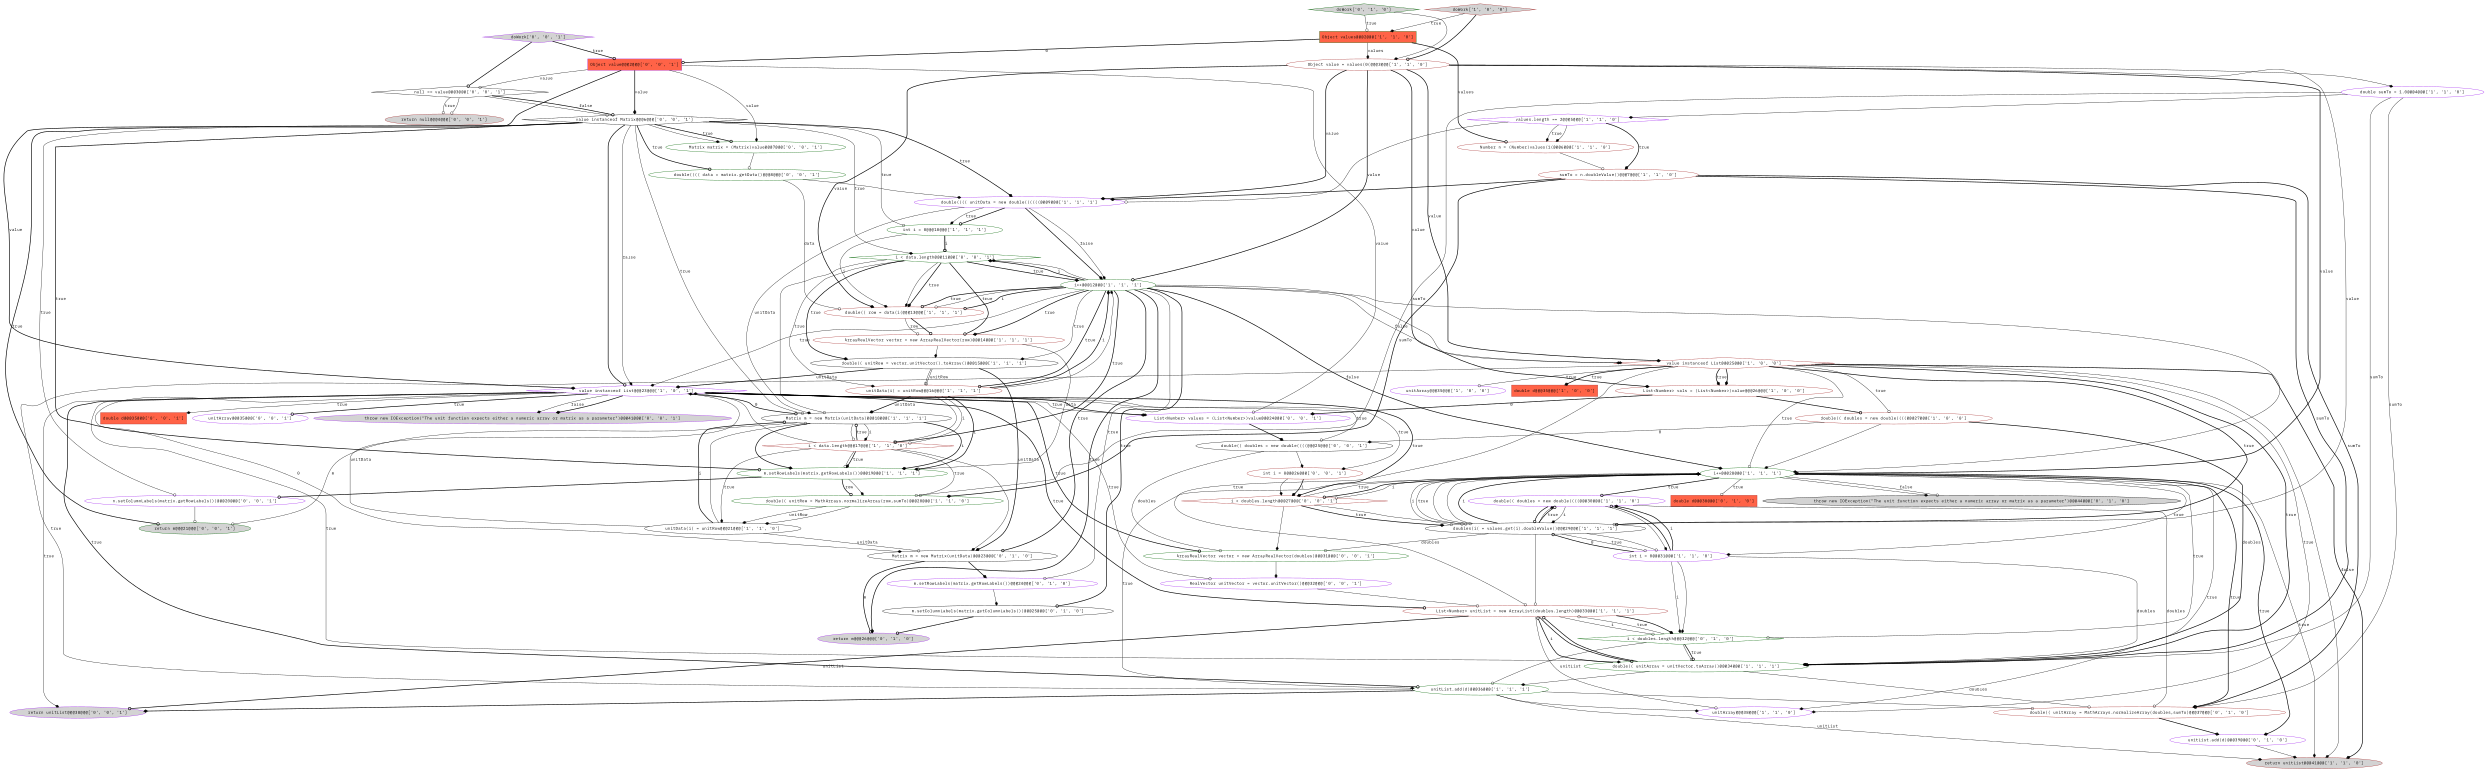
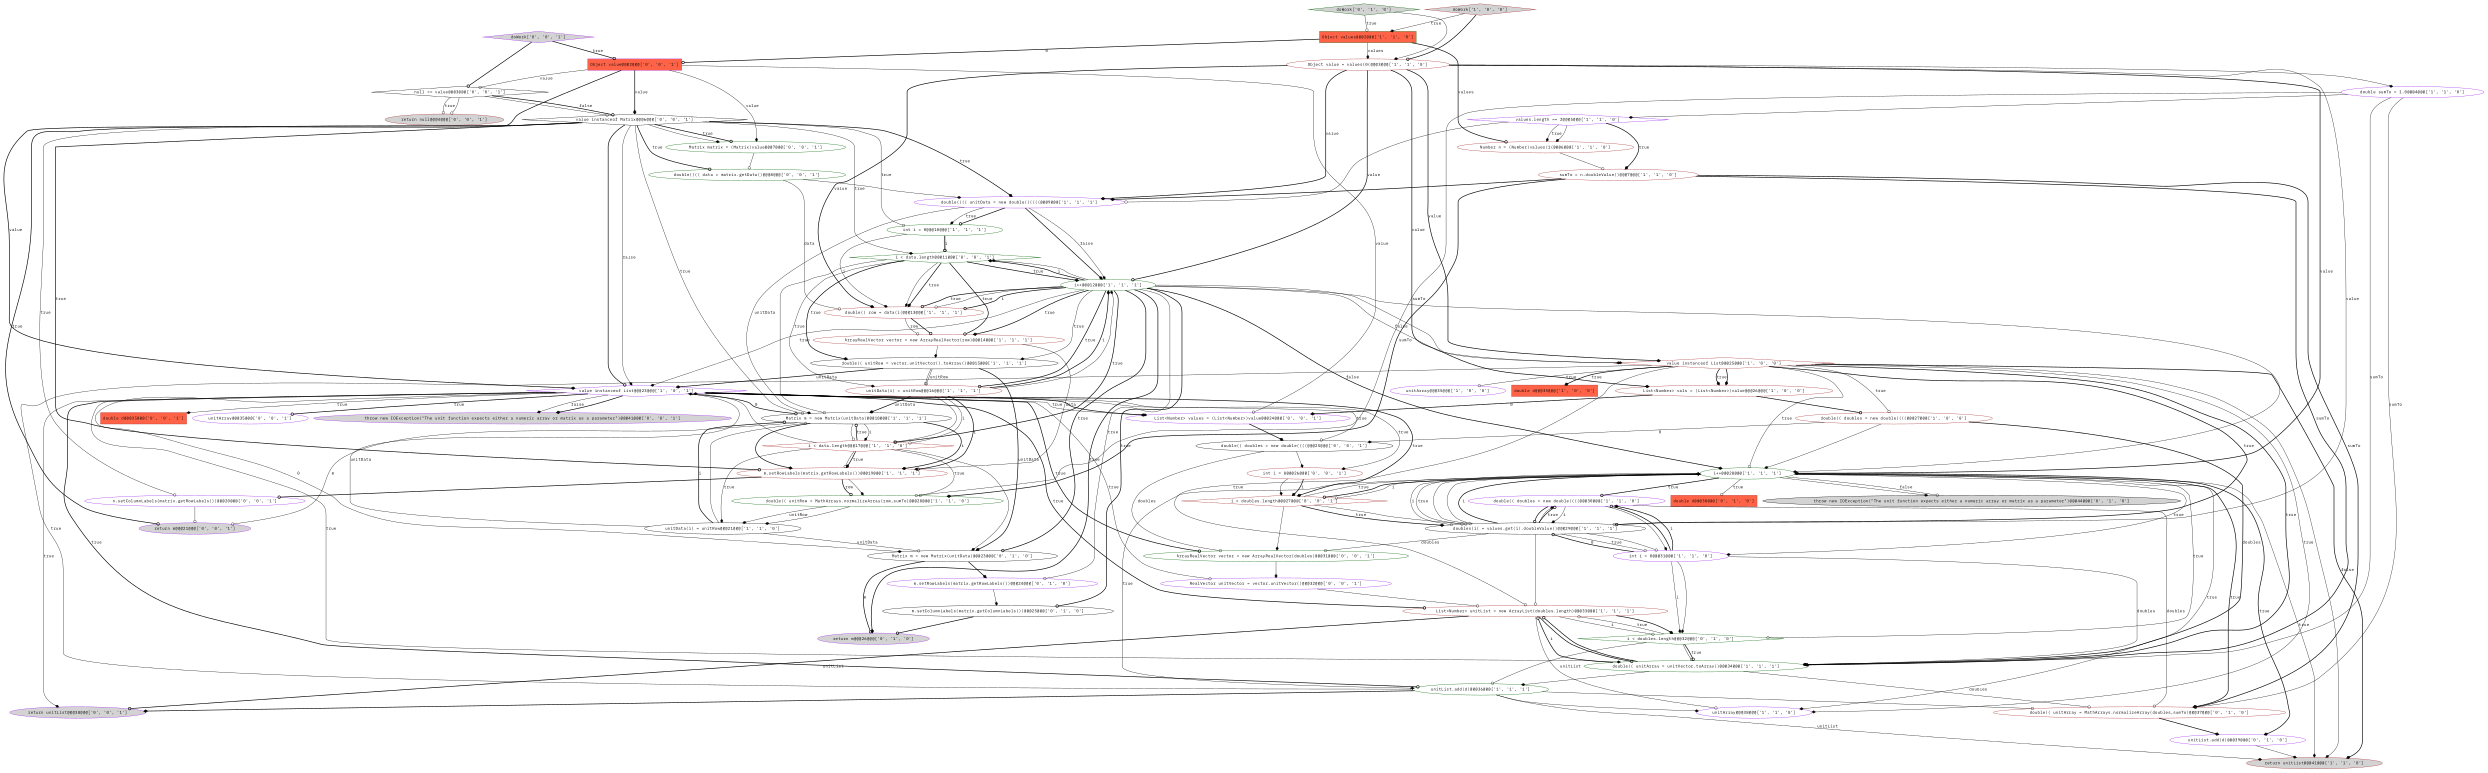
node "m.setRowLabels(matrix.getRowLabels())@@@19@@@['1', '1', '1']": color darkgreen -> brown
node "return m@@@21@@@['0', '0', '1']": color darkgreen -> purple
